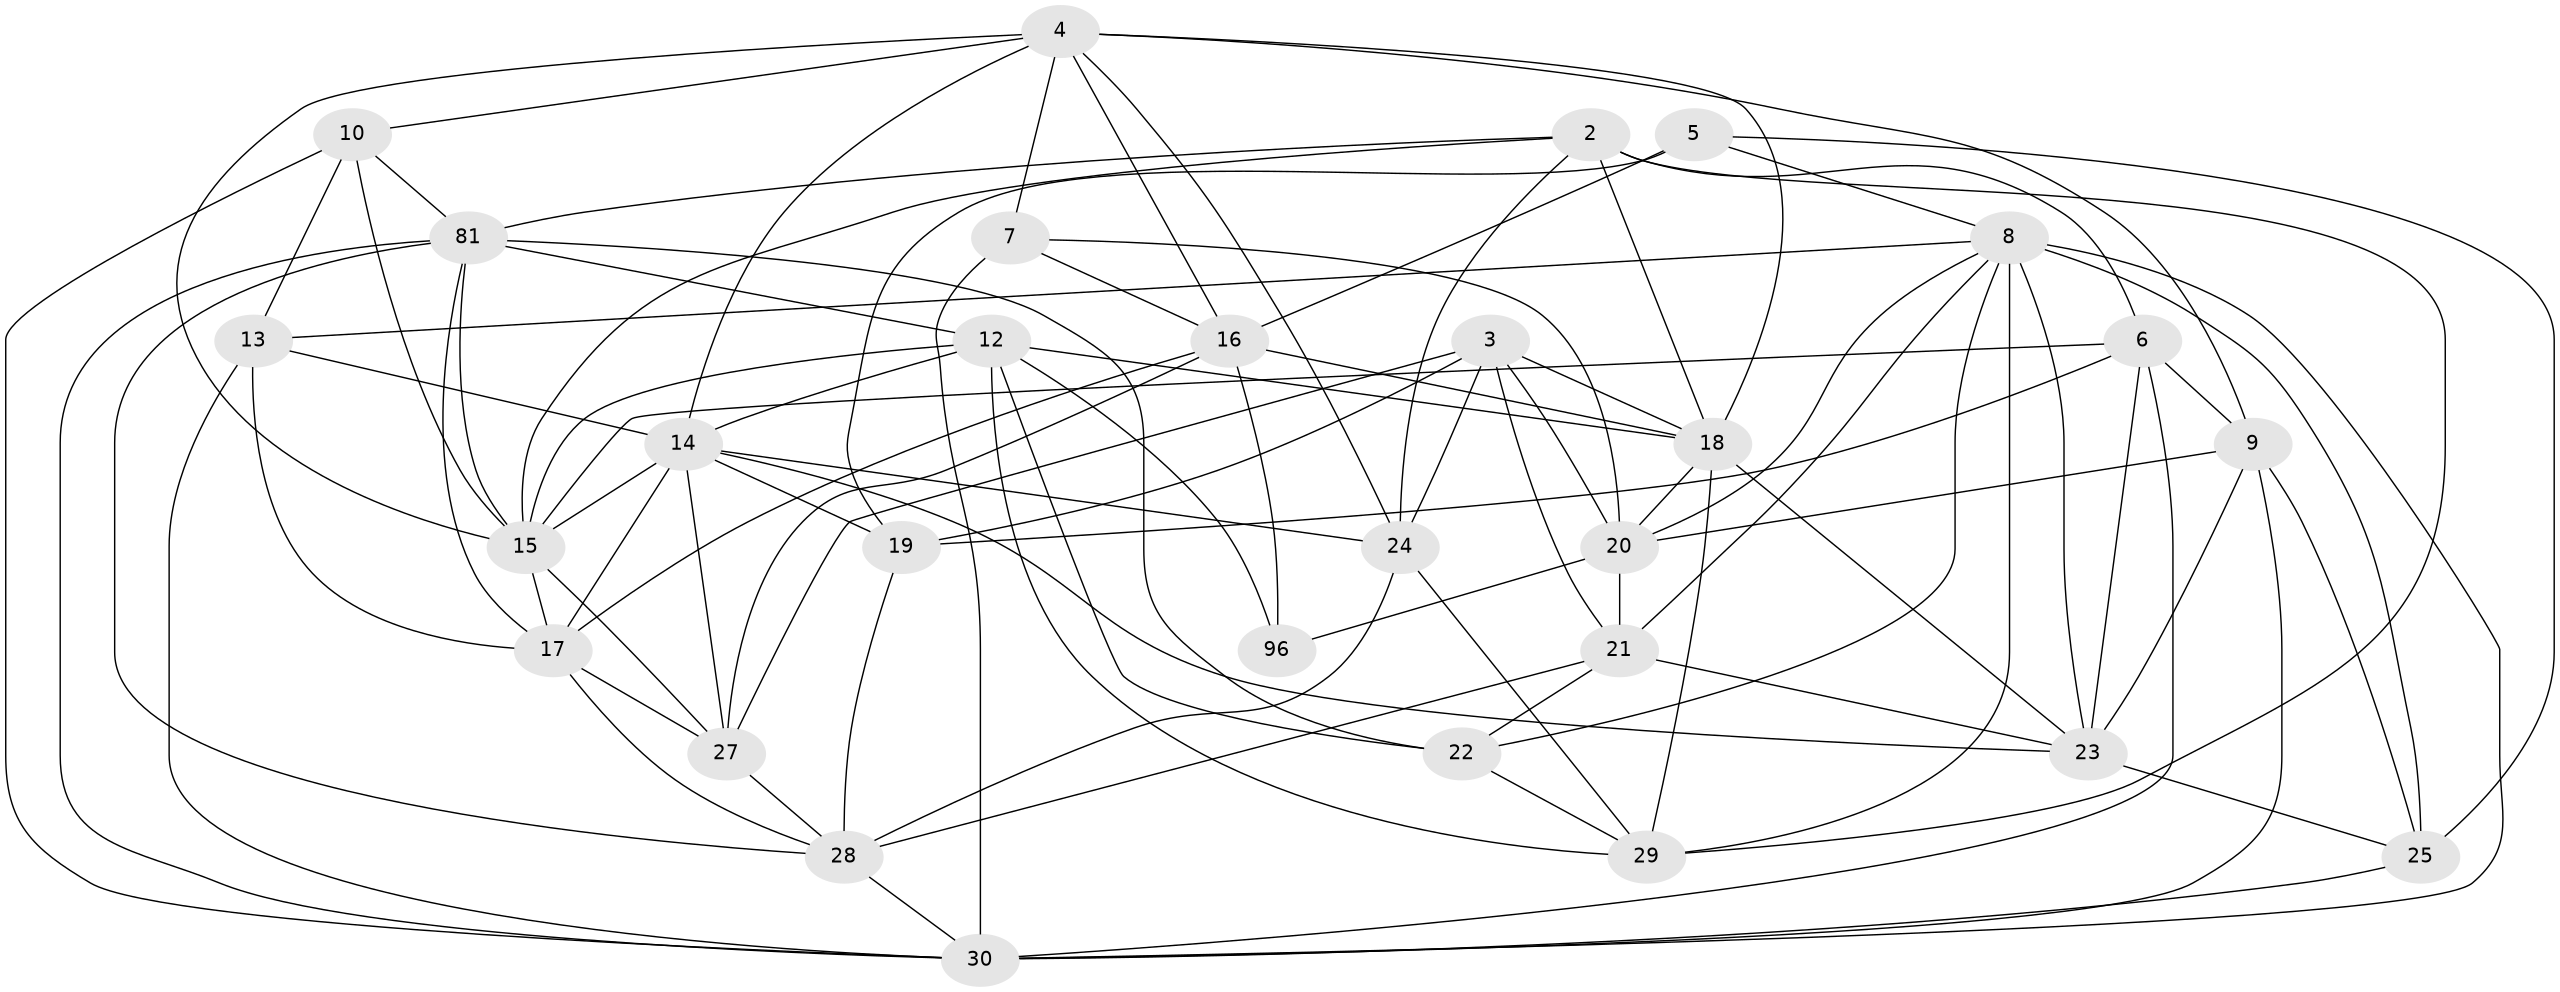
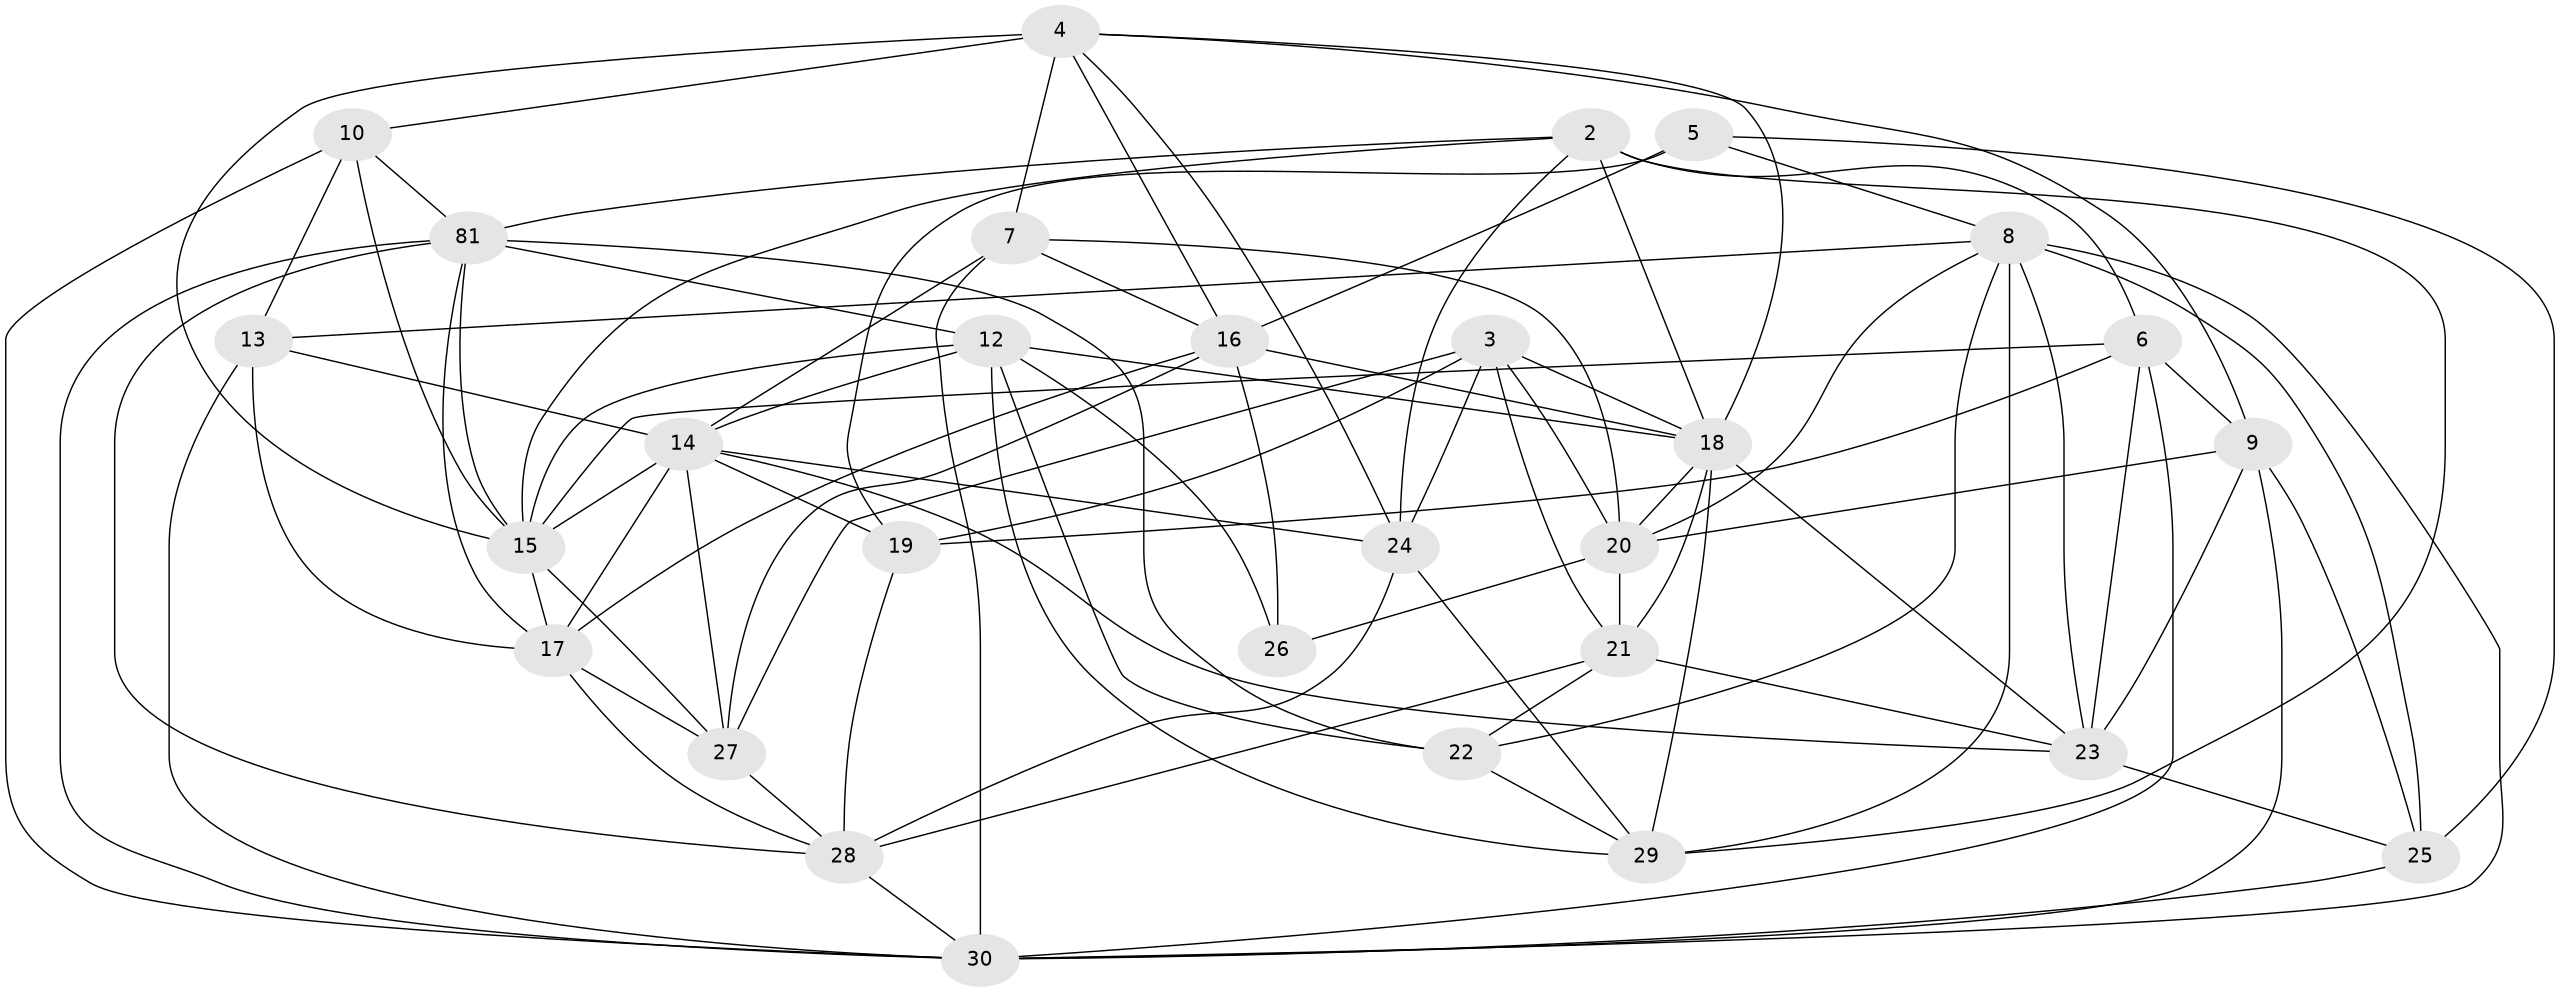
edge "4" -- "14": now "7" -- "14"
edge "8" -- "21": now "18" -- "21"
node "96": label "96" -> "26"
